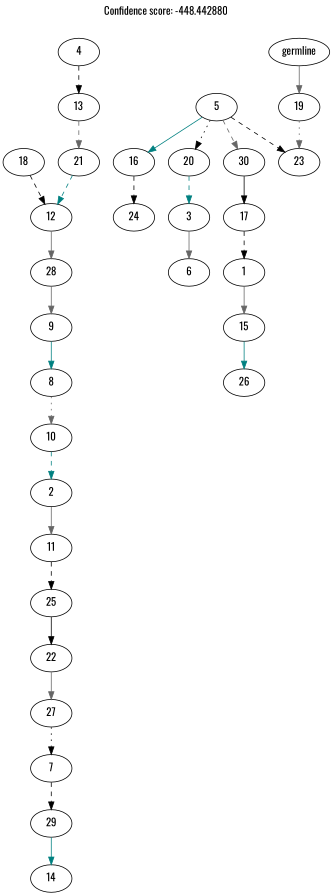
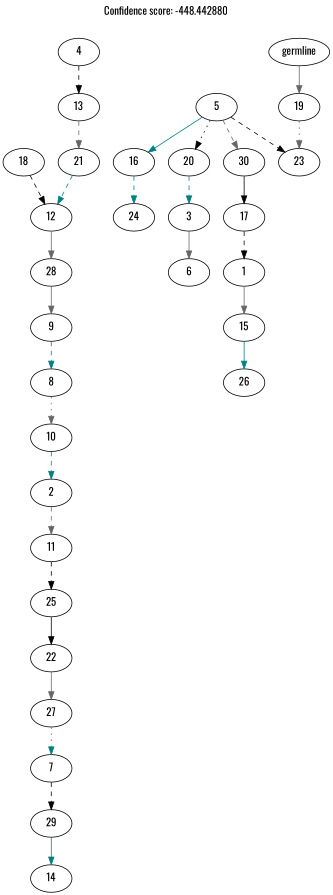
edge "16" -> "24": color black -> teal
edge "9" -> "8": style solid -> dashed
edge "2" -> "11": style solid -> dashed
edge "27" -> "7": color black -> teal
